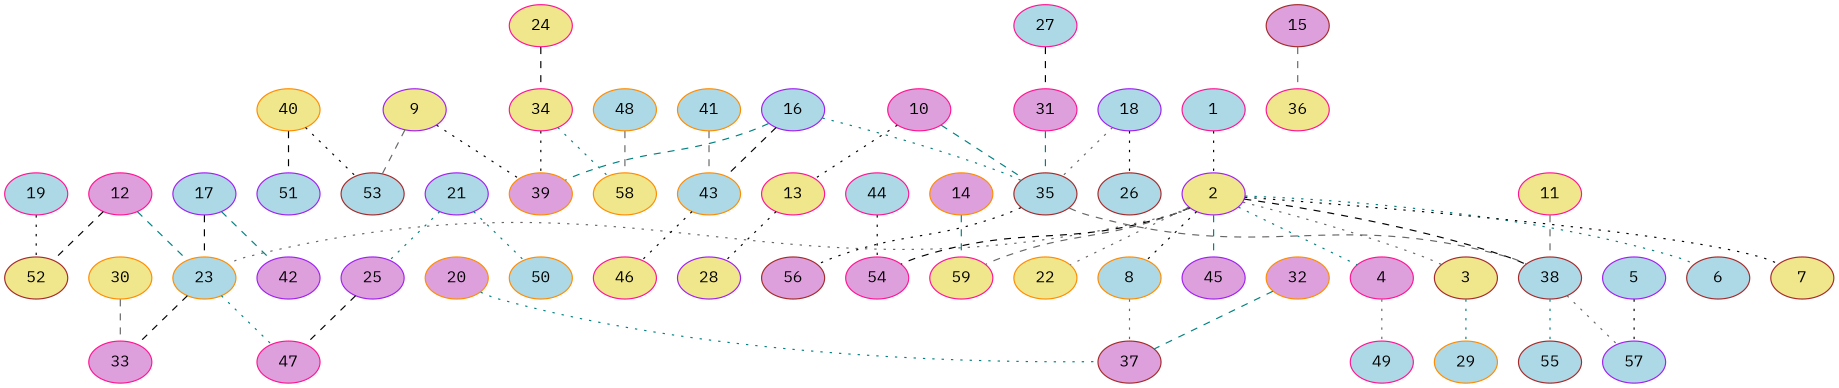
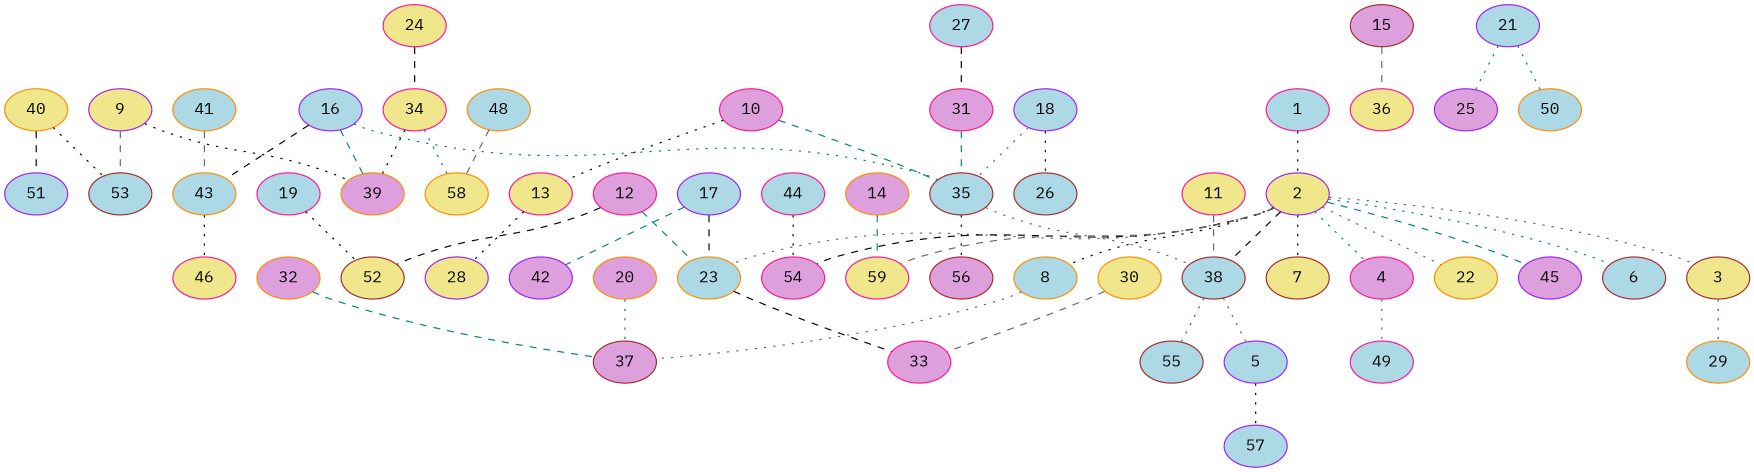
edge "35" -- "38": style dashed -> dotted
edge "38" -- "57": now "38" -- "5"
node "47": removed
